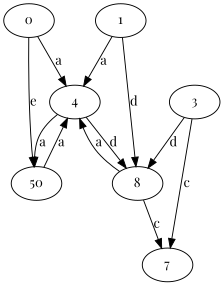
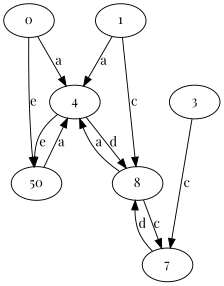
edge "1" -> "8": label "d" -> "c"
edge "3" -> "8": now "7" -> "8"
edge "4" -> "50": label "a" -> "e"
